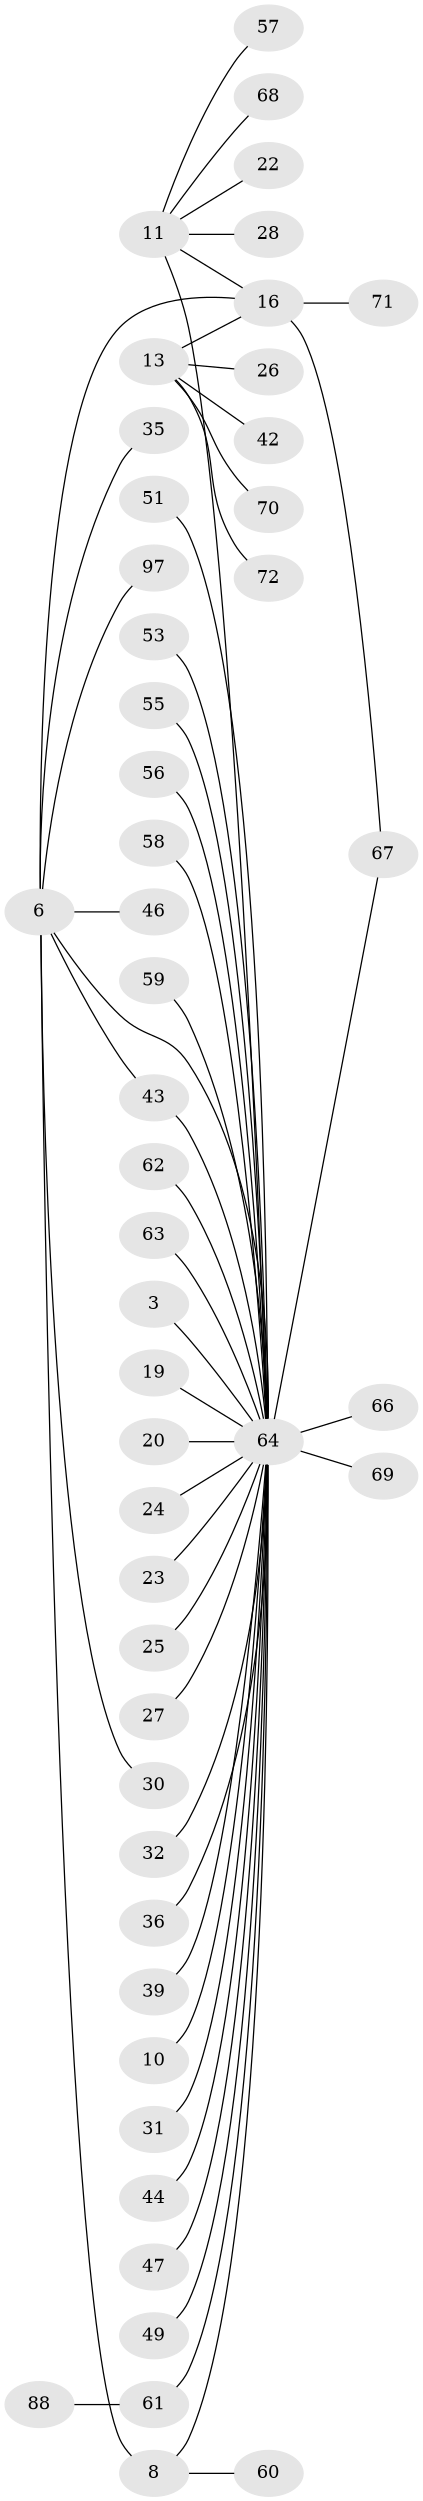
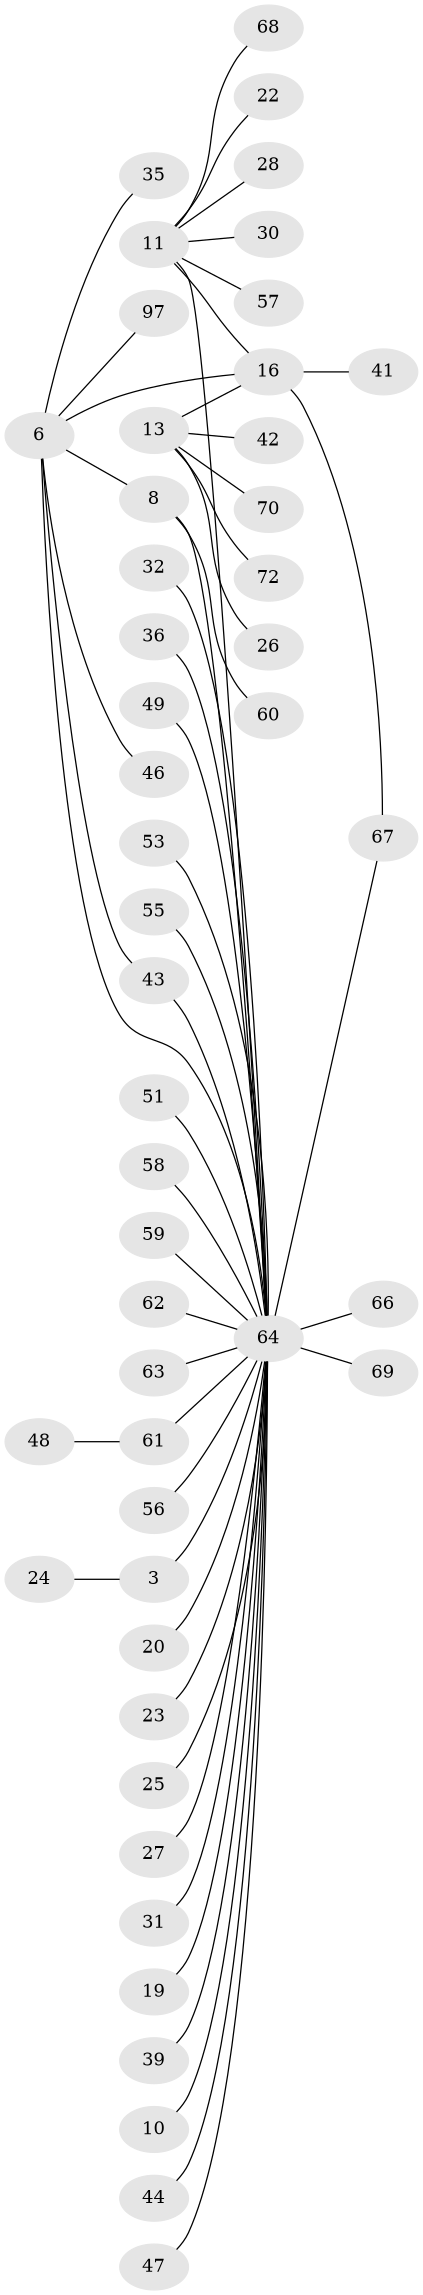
node "71": label "71" -> "41"
edge "6" -- "30": now "11" -- "30"
edge "64" -- "24": now "3" -- "24"
node "88": label "88" -> "48"
